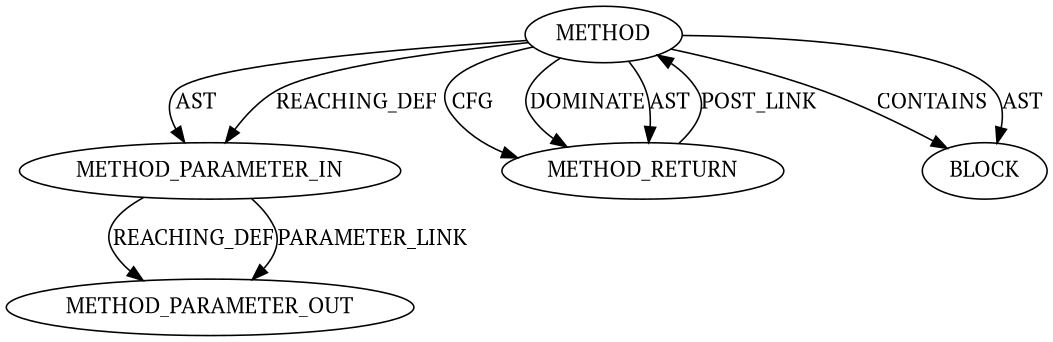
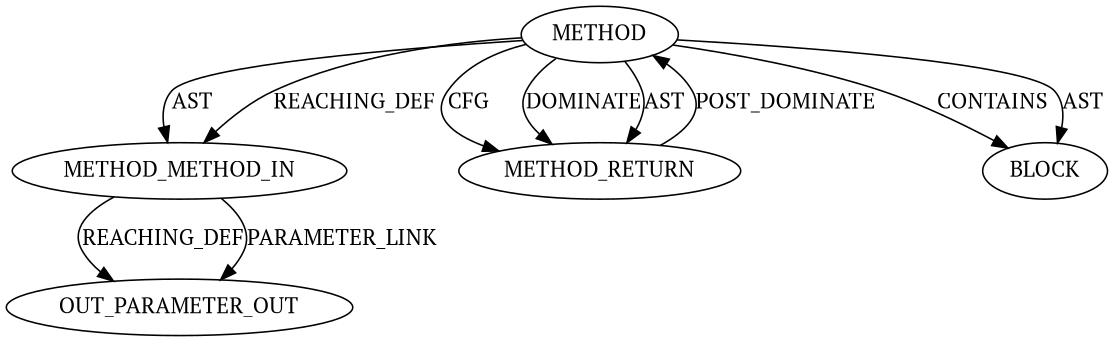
edge "METHOD_RETURN" -> "METHOD": label "POST_LINK" -> "POST_DOMINATE"
node "METHOD_PARAMETER_IN": label "METHOD_PARAMETER_IN" -> "METHOD_METHOD_IN"
node "METHOD_PARAMETER_OUT": label "METHOD_PARAMETER_OUT" -> "OUT_PARAMETER_OUT"
